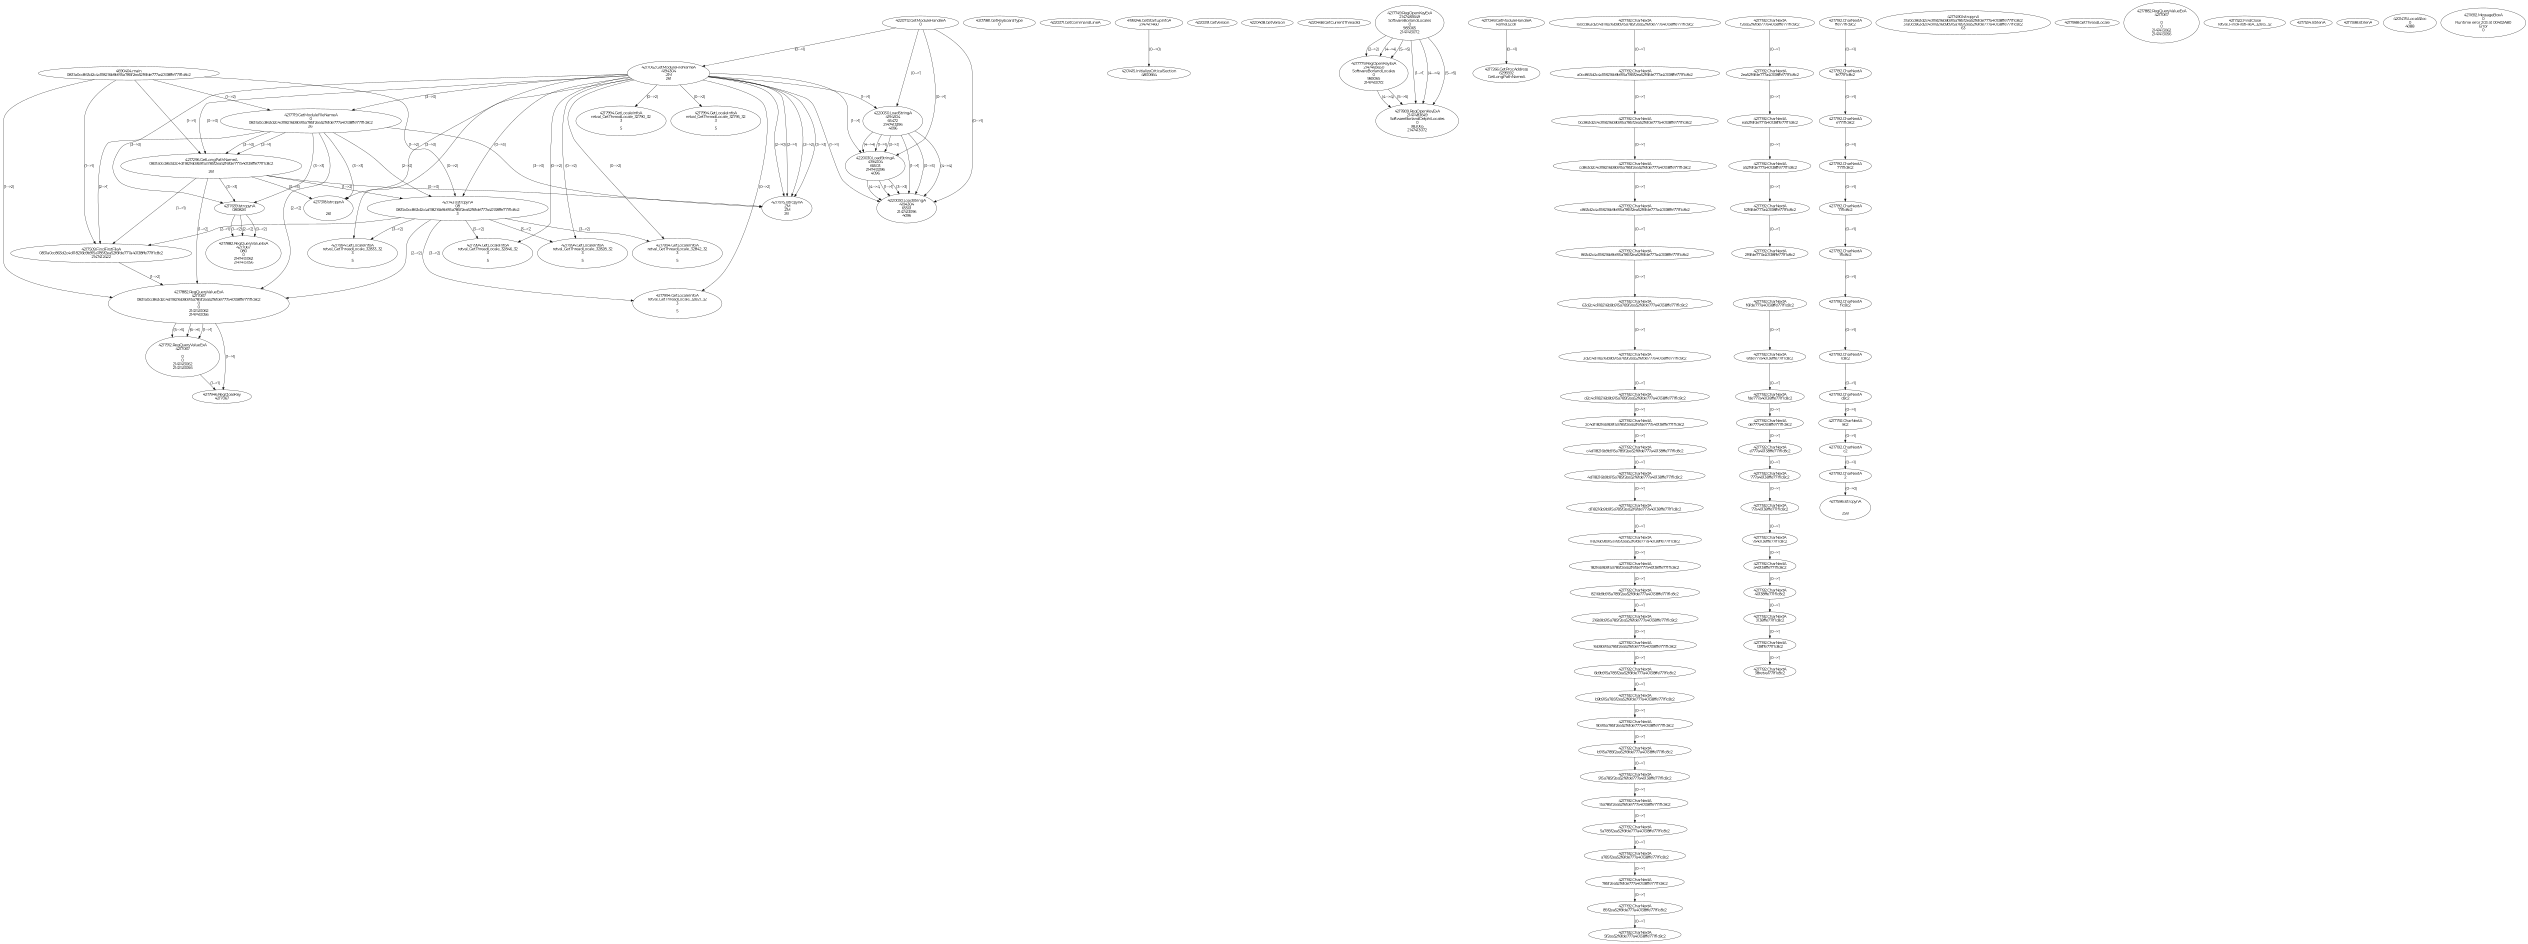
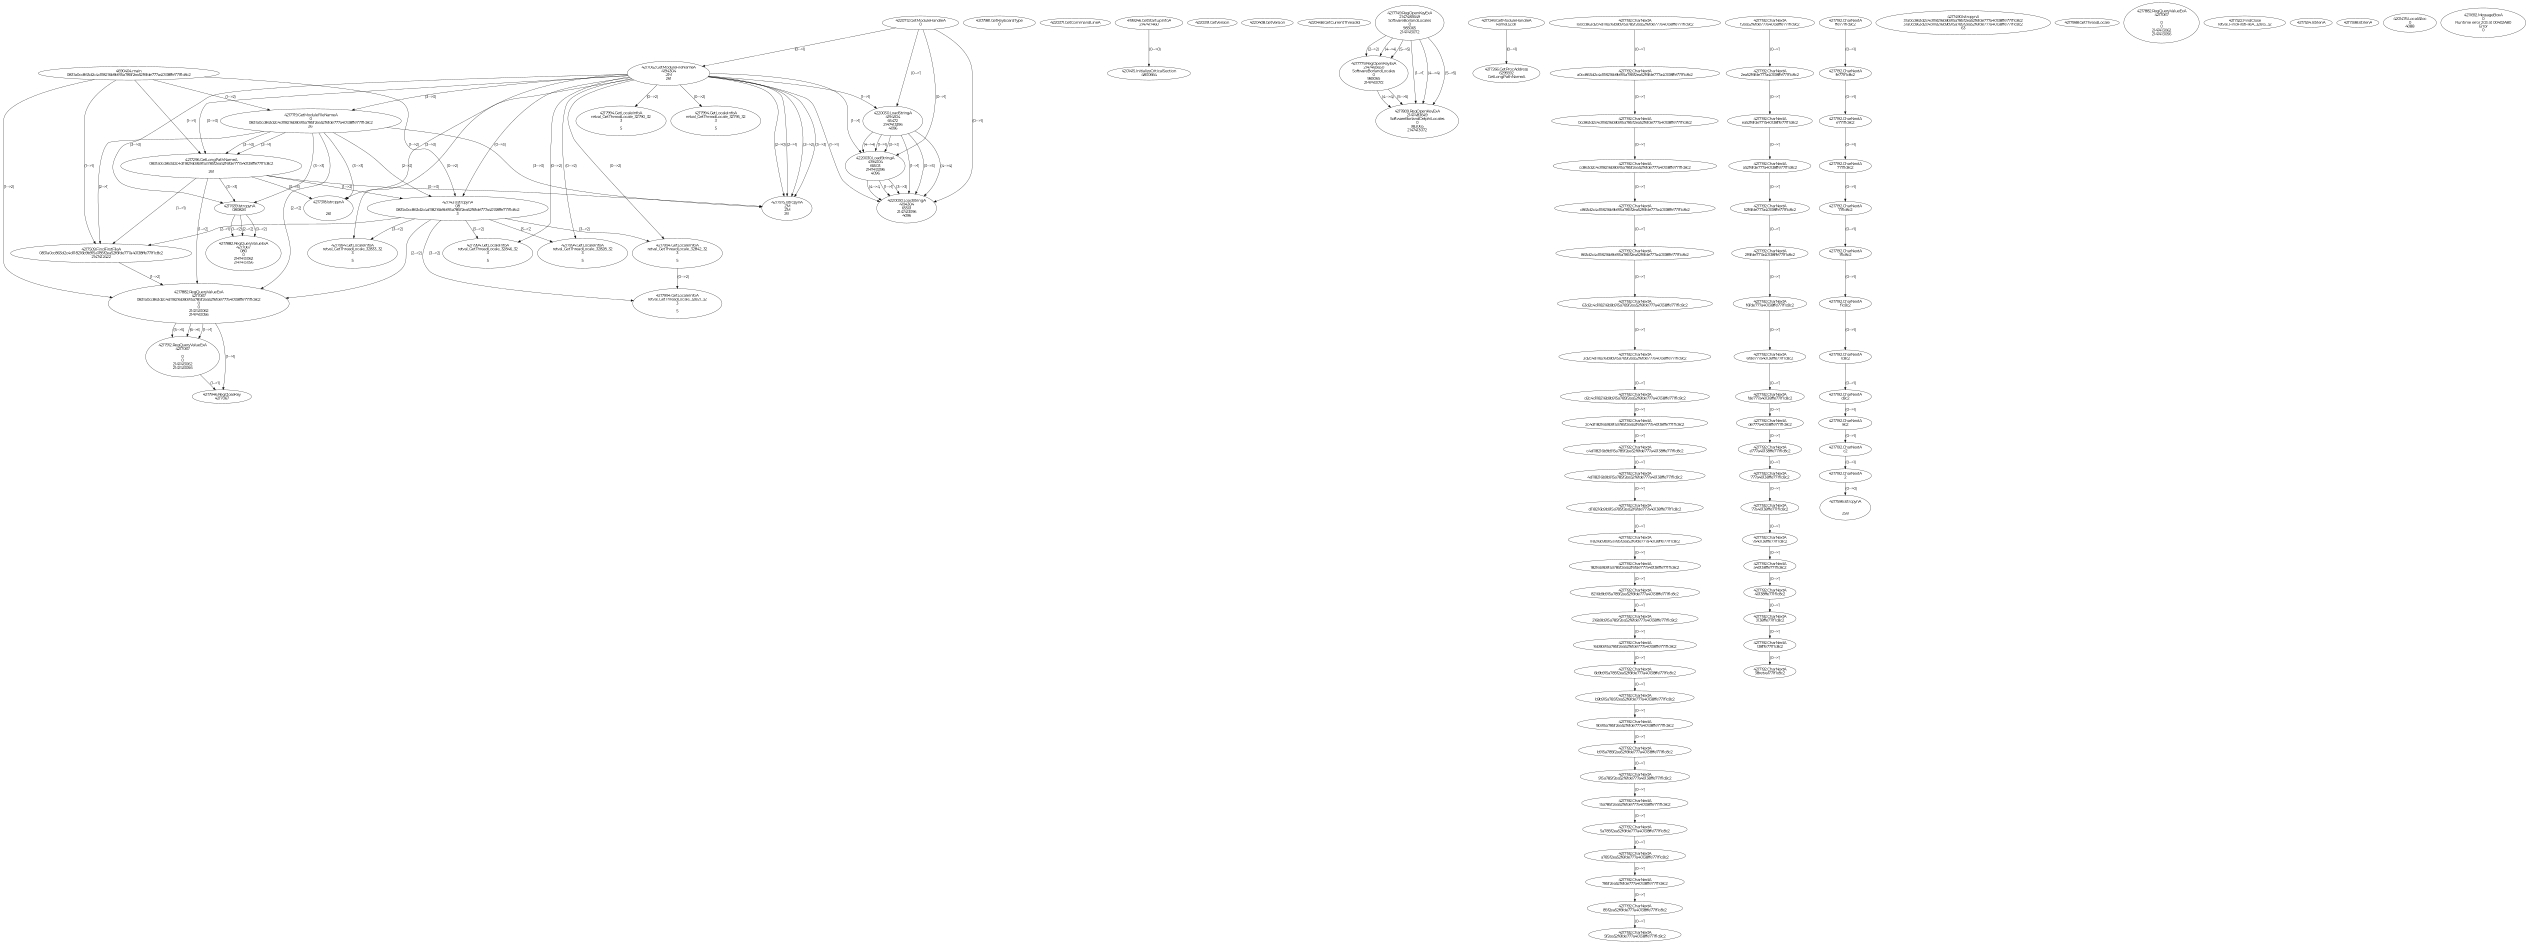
edge "4217062.GetModuleFileNameA 4194304 .ZM 261" -> "4217994.GetLocaleInfoA retval_GetThreadLocale_32821_32 3 5": now "4217994.GetLocaleInfoA retval_GetThreadLocale_32842_32 3 5" -> "4217994.GetLocaleInfoA retval_GetThreadLocale_32821_32 3 5"
edge "4217192.CharNextA 2f6fde777a40138ffe771f1c8c2" -> "4217192.CharNextA f6fde777a40138ffe771f1c8c2": added, label "(0-->1)"
node "4217792.CharNextA 8c2": label "4217792.CharNextA 8c2" -> "4217192.CharNextA 8c2"
